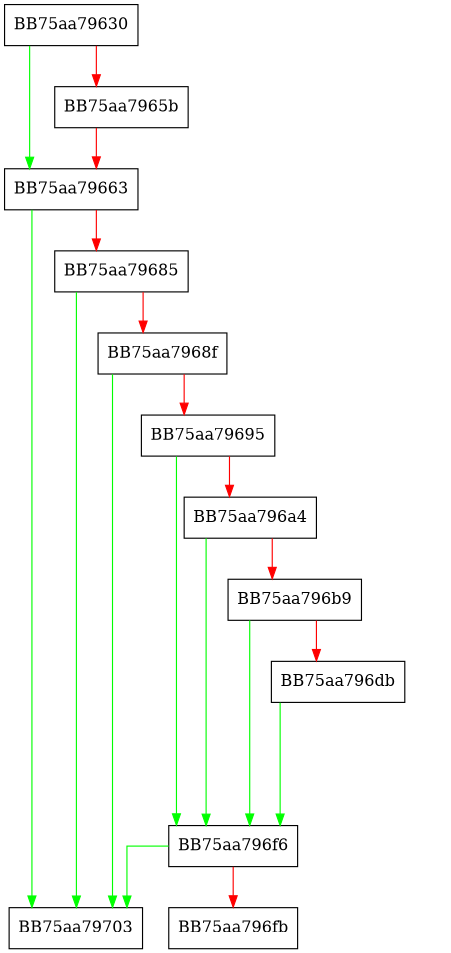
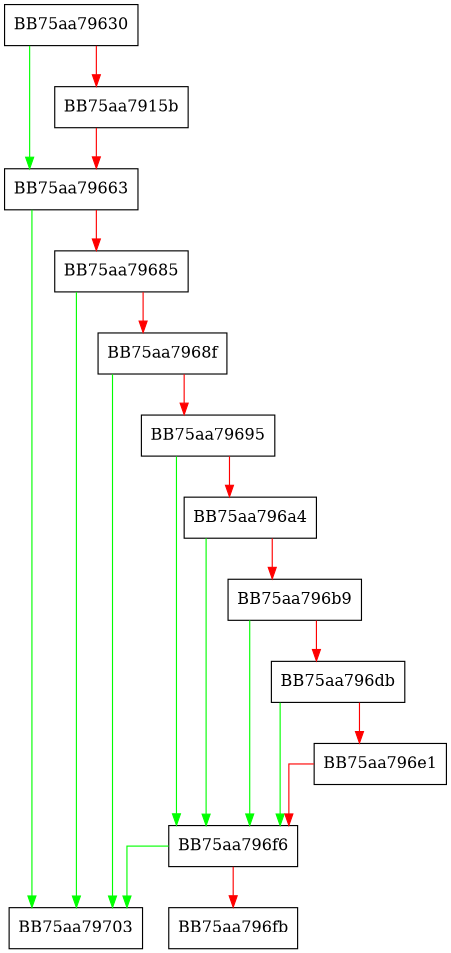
node "BB75aa7965b": label "BB75aa7965b" -> "BB75aa7915b"
node "BB75aa796e1": added
